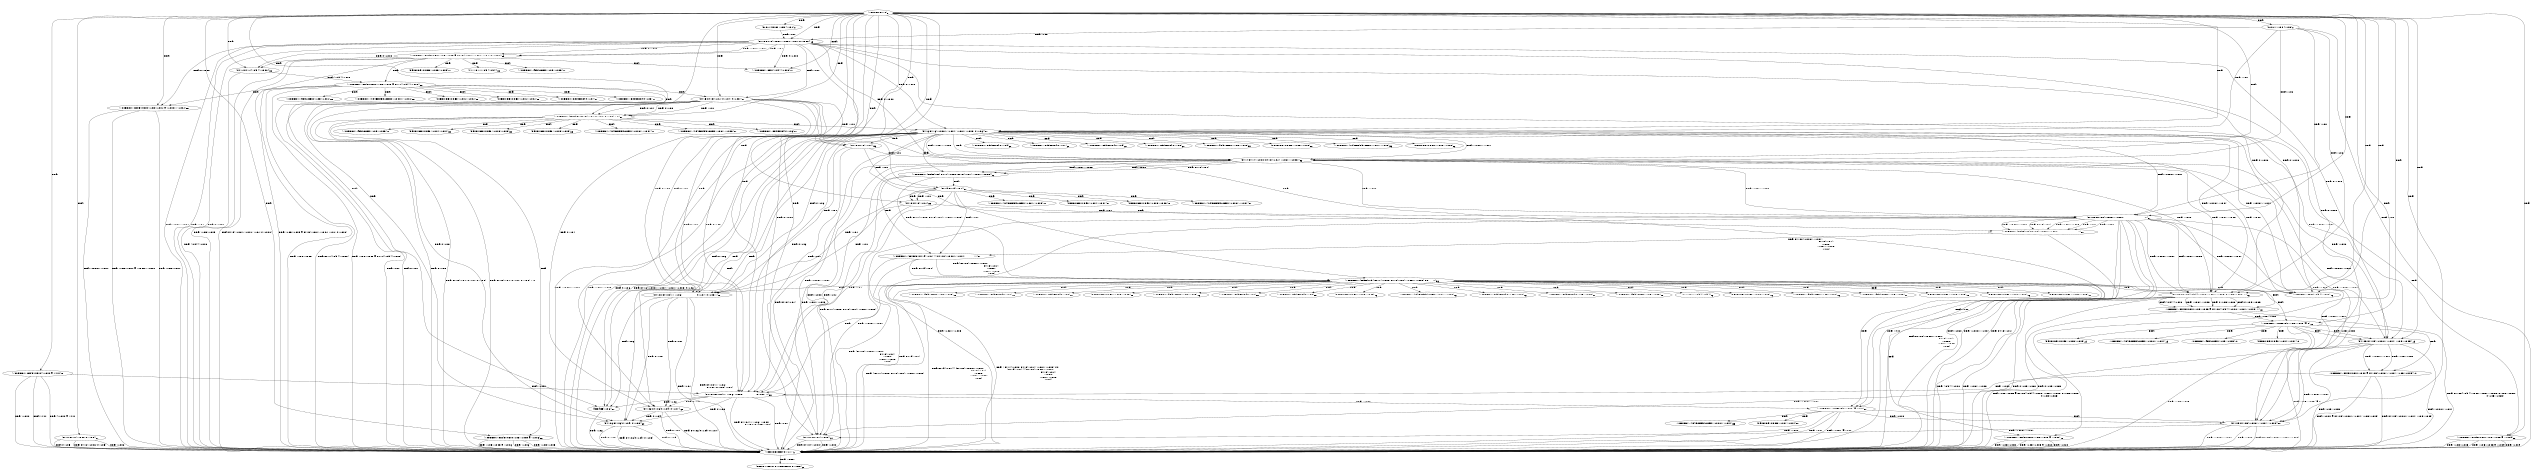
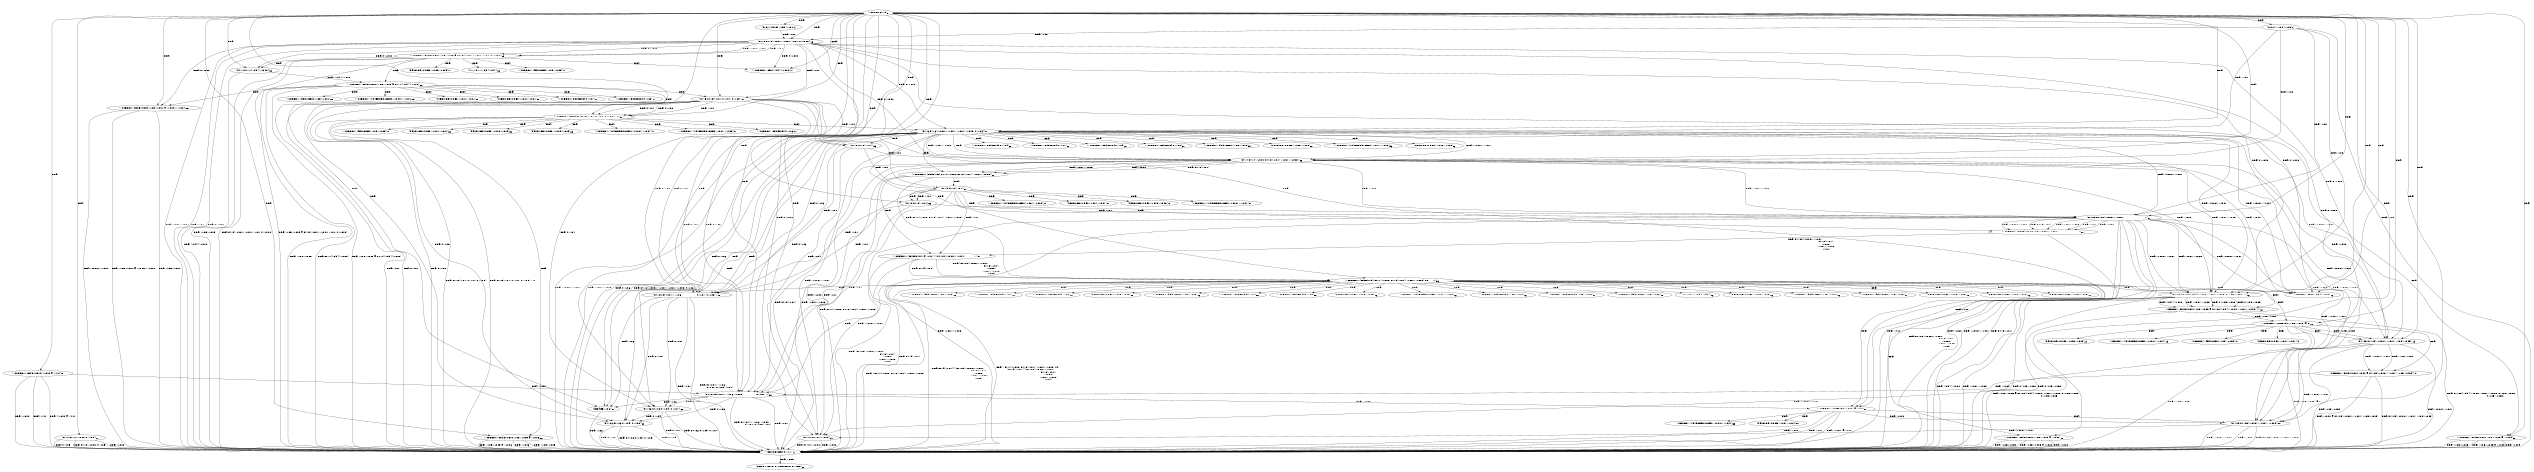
edge "(FUN9,FUN9(VAR4))" -> "(FUN10,FUN10(VAR10->VAR17,                            ...)": added, label "CDG:"
